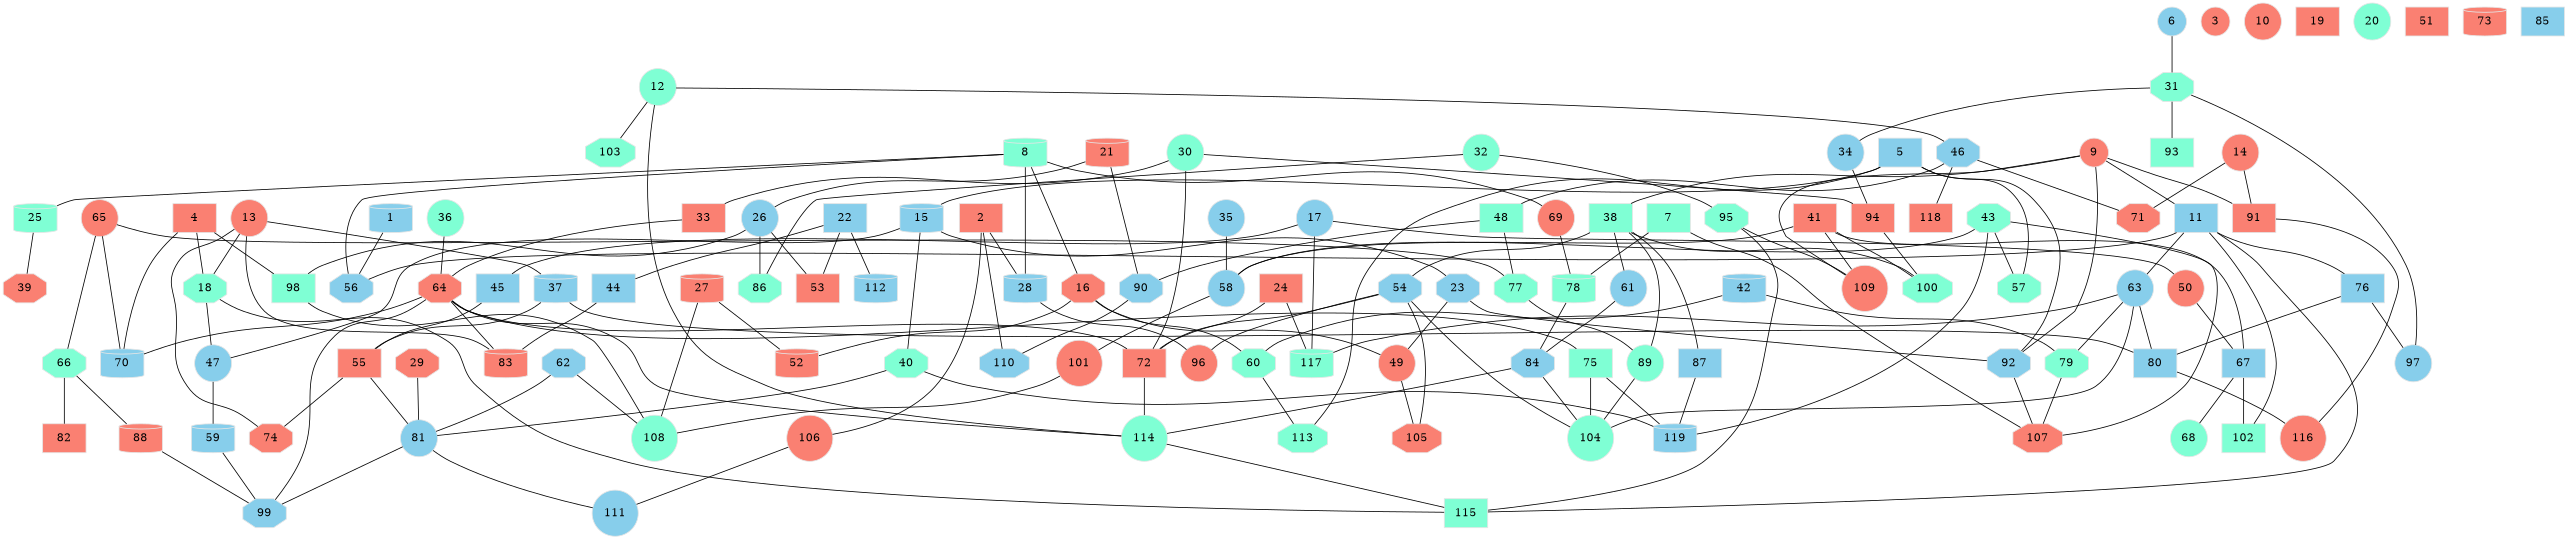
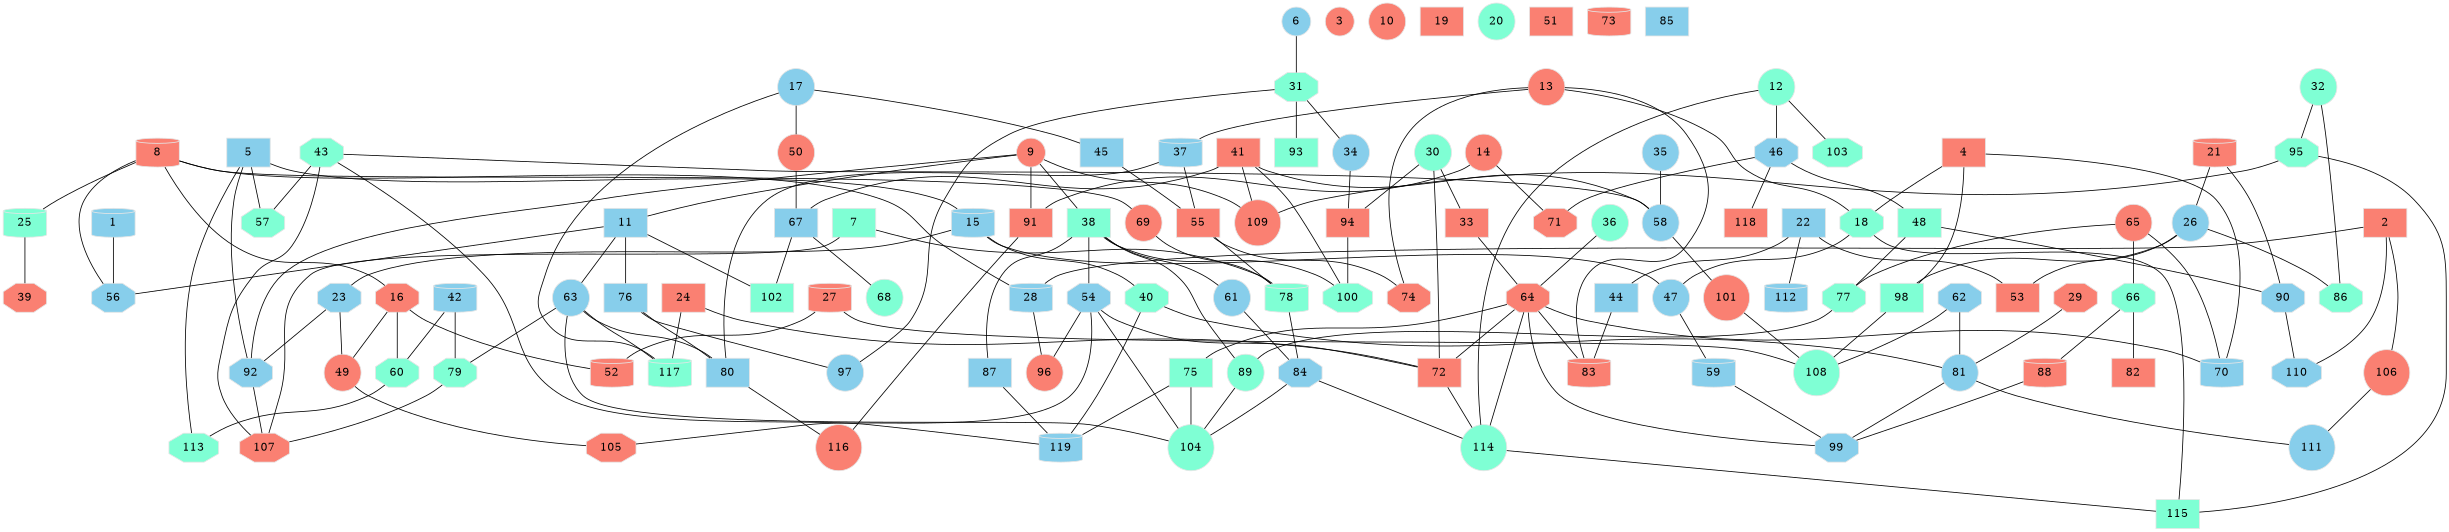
node "8": fillcolor aquamarine -> salmon
edge "55" -- "81": now "55" -- "78"
edge "11" -- "115": removed
